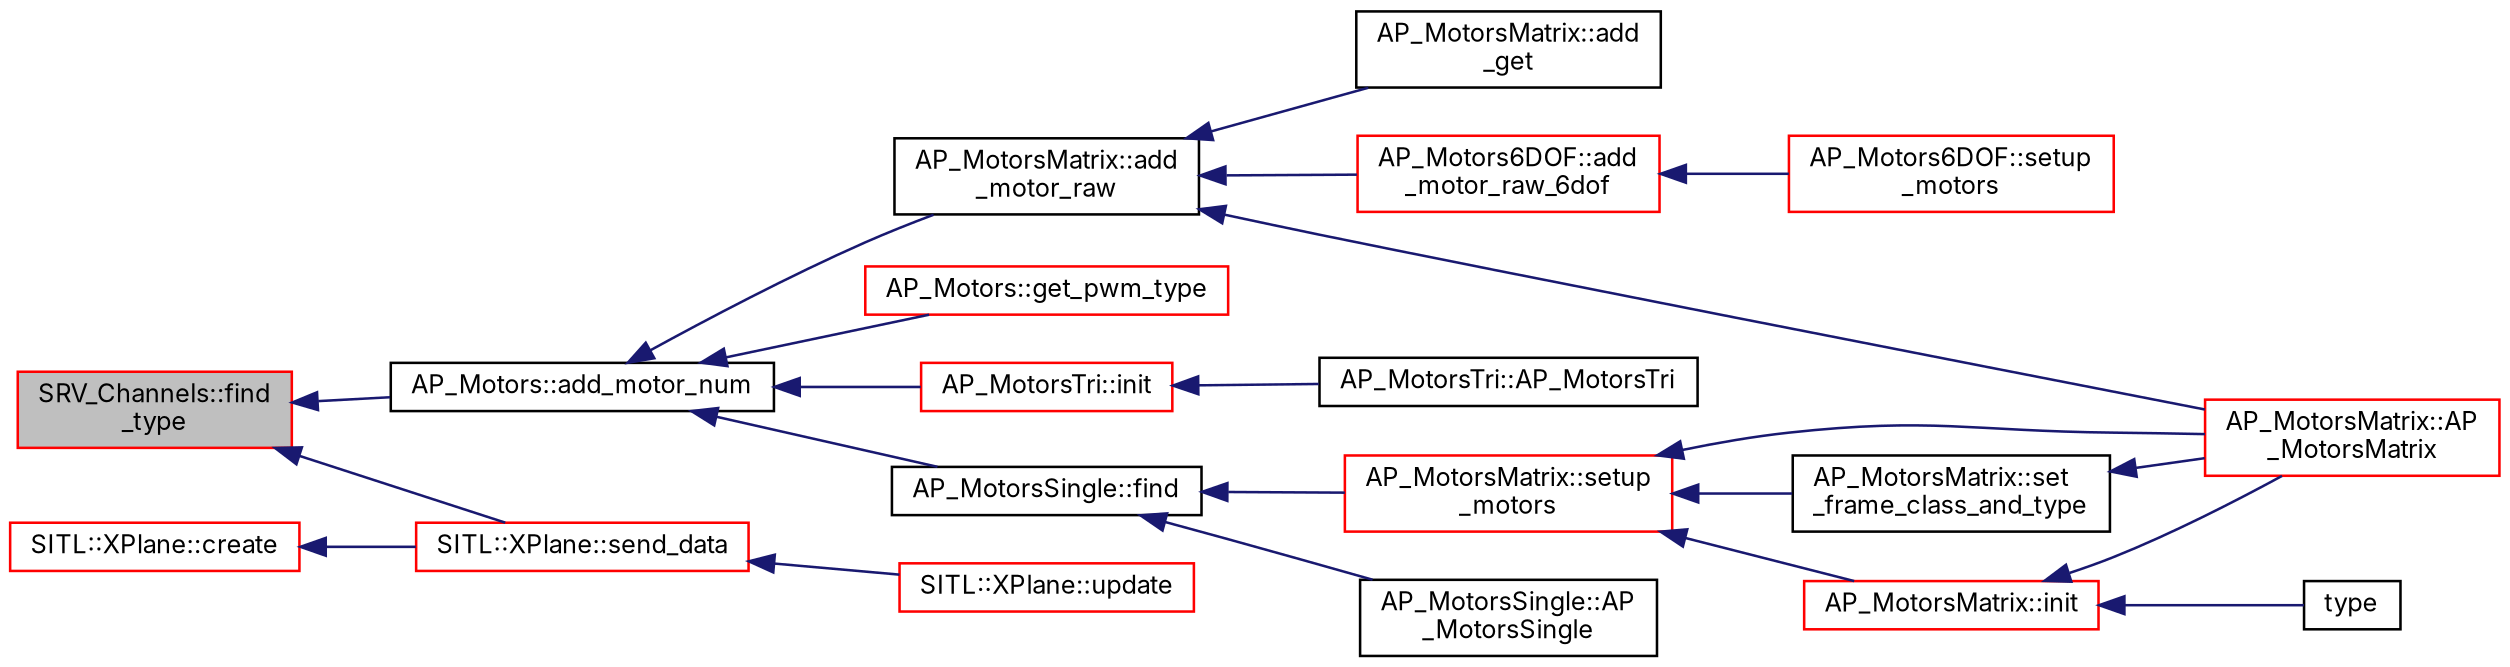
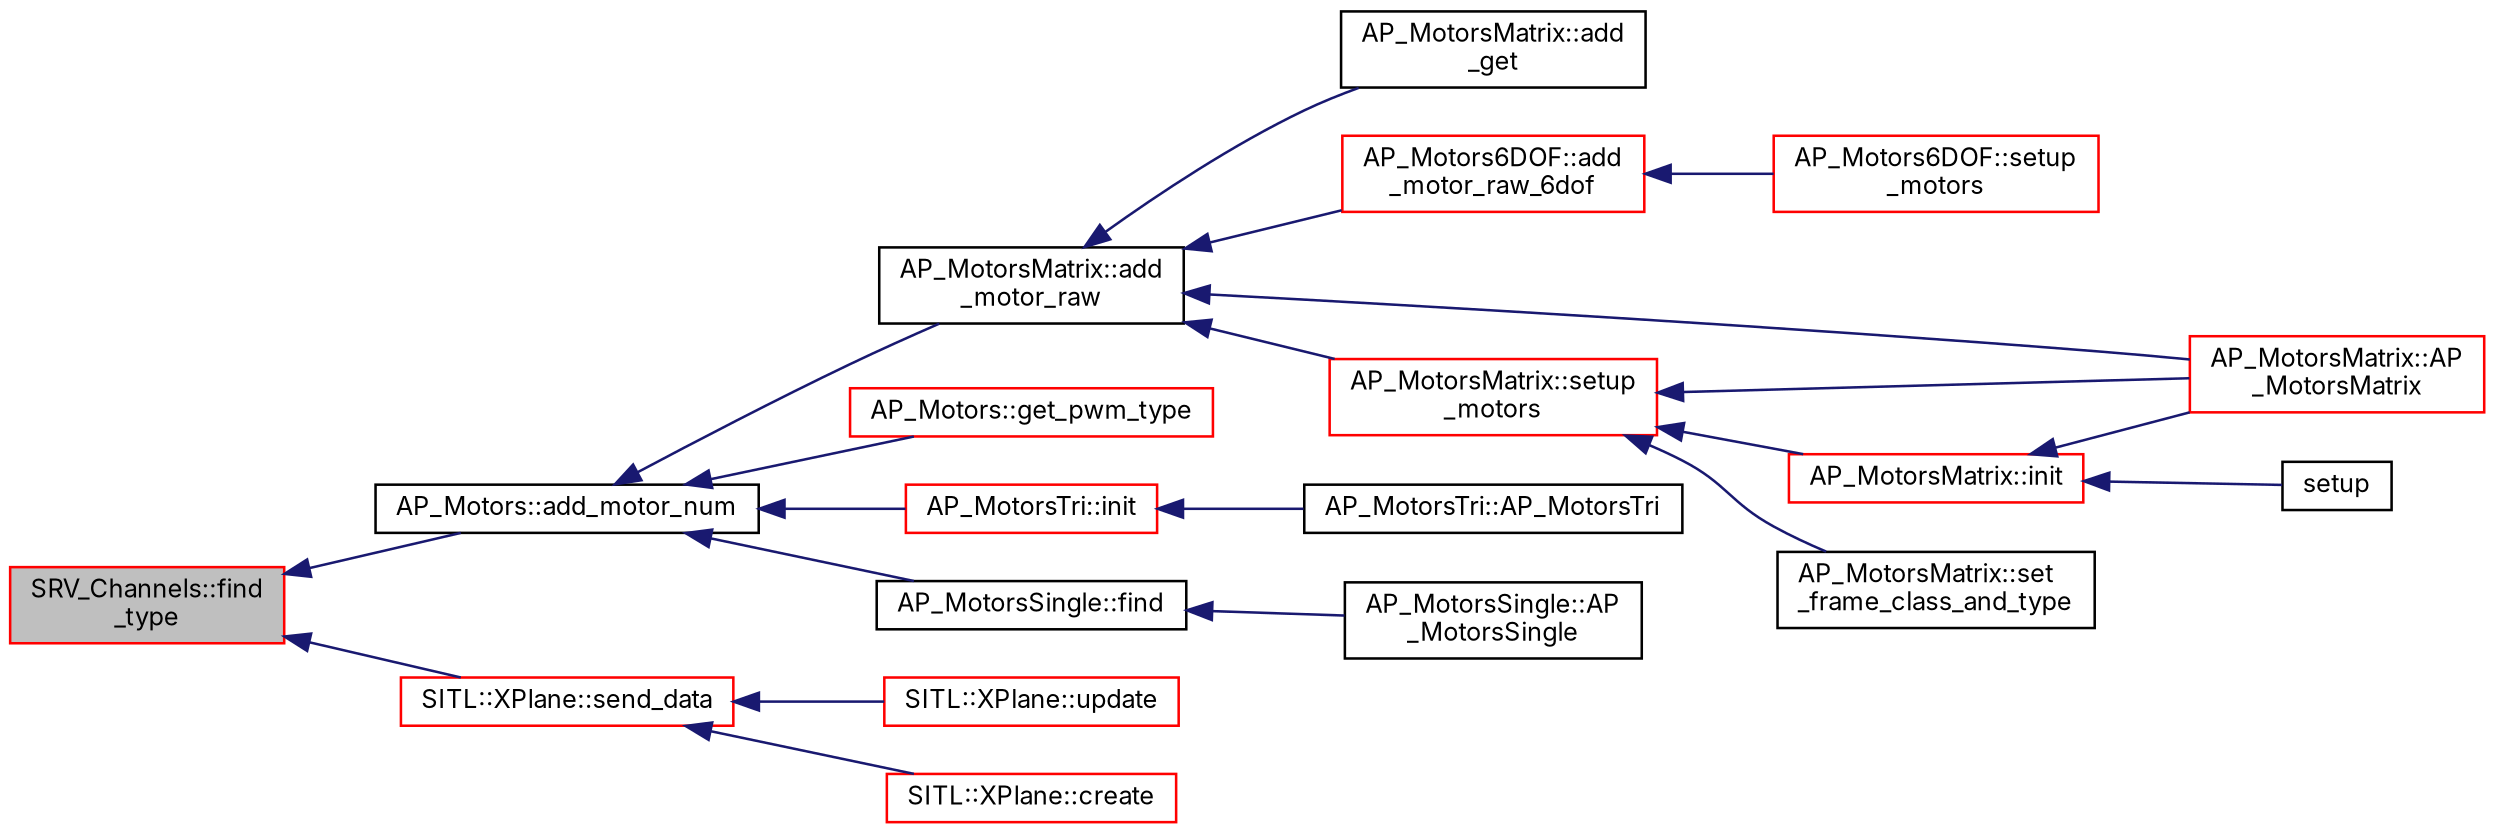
edge "AP_MotorsMatrix::AP _MotorsMatrix" -> "AP_MotorsMatrix::set _frame_class_and_type": removed
edge "AP_MotorsMatrix::setup _motors" -> "AP_MotorsSingle::find": now "AP_MotorsMatrix::setup _motors" -> "AP_MotorsMatrix::add _motor_raw"
edge "SITL::XPlane::send_data" -> "SITL::XPlane::create": reversed
node "type": label "type" -> "setup"
